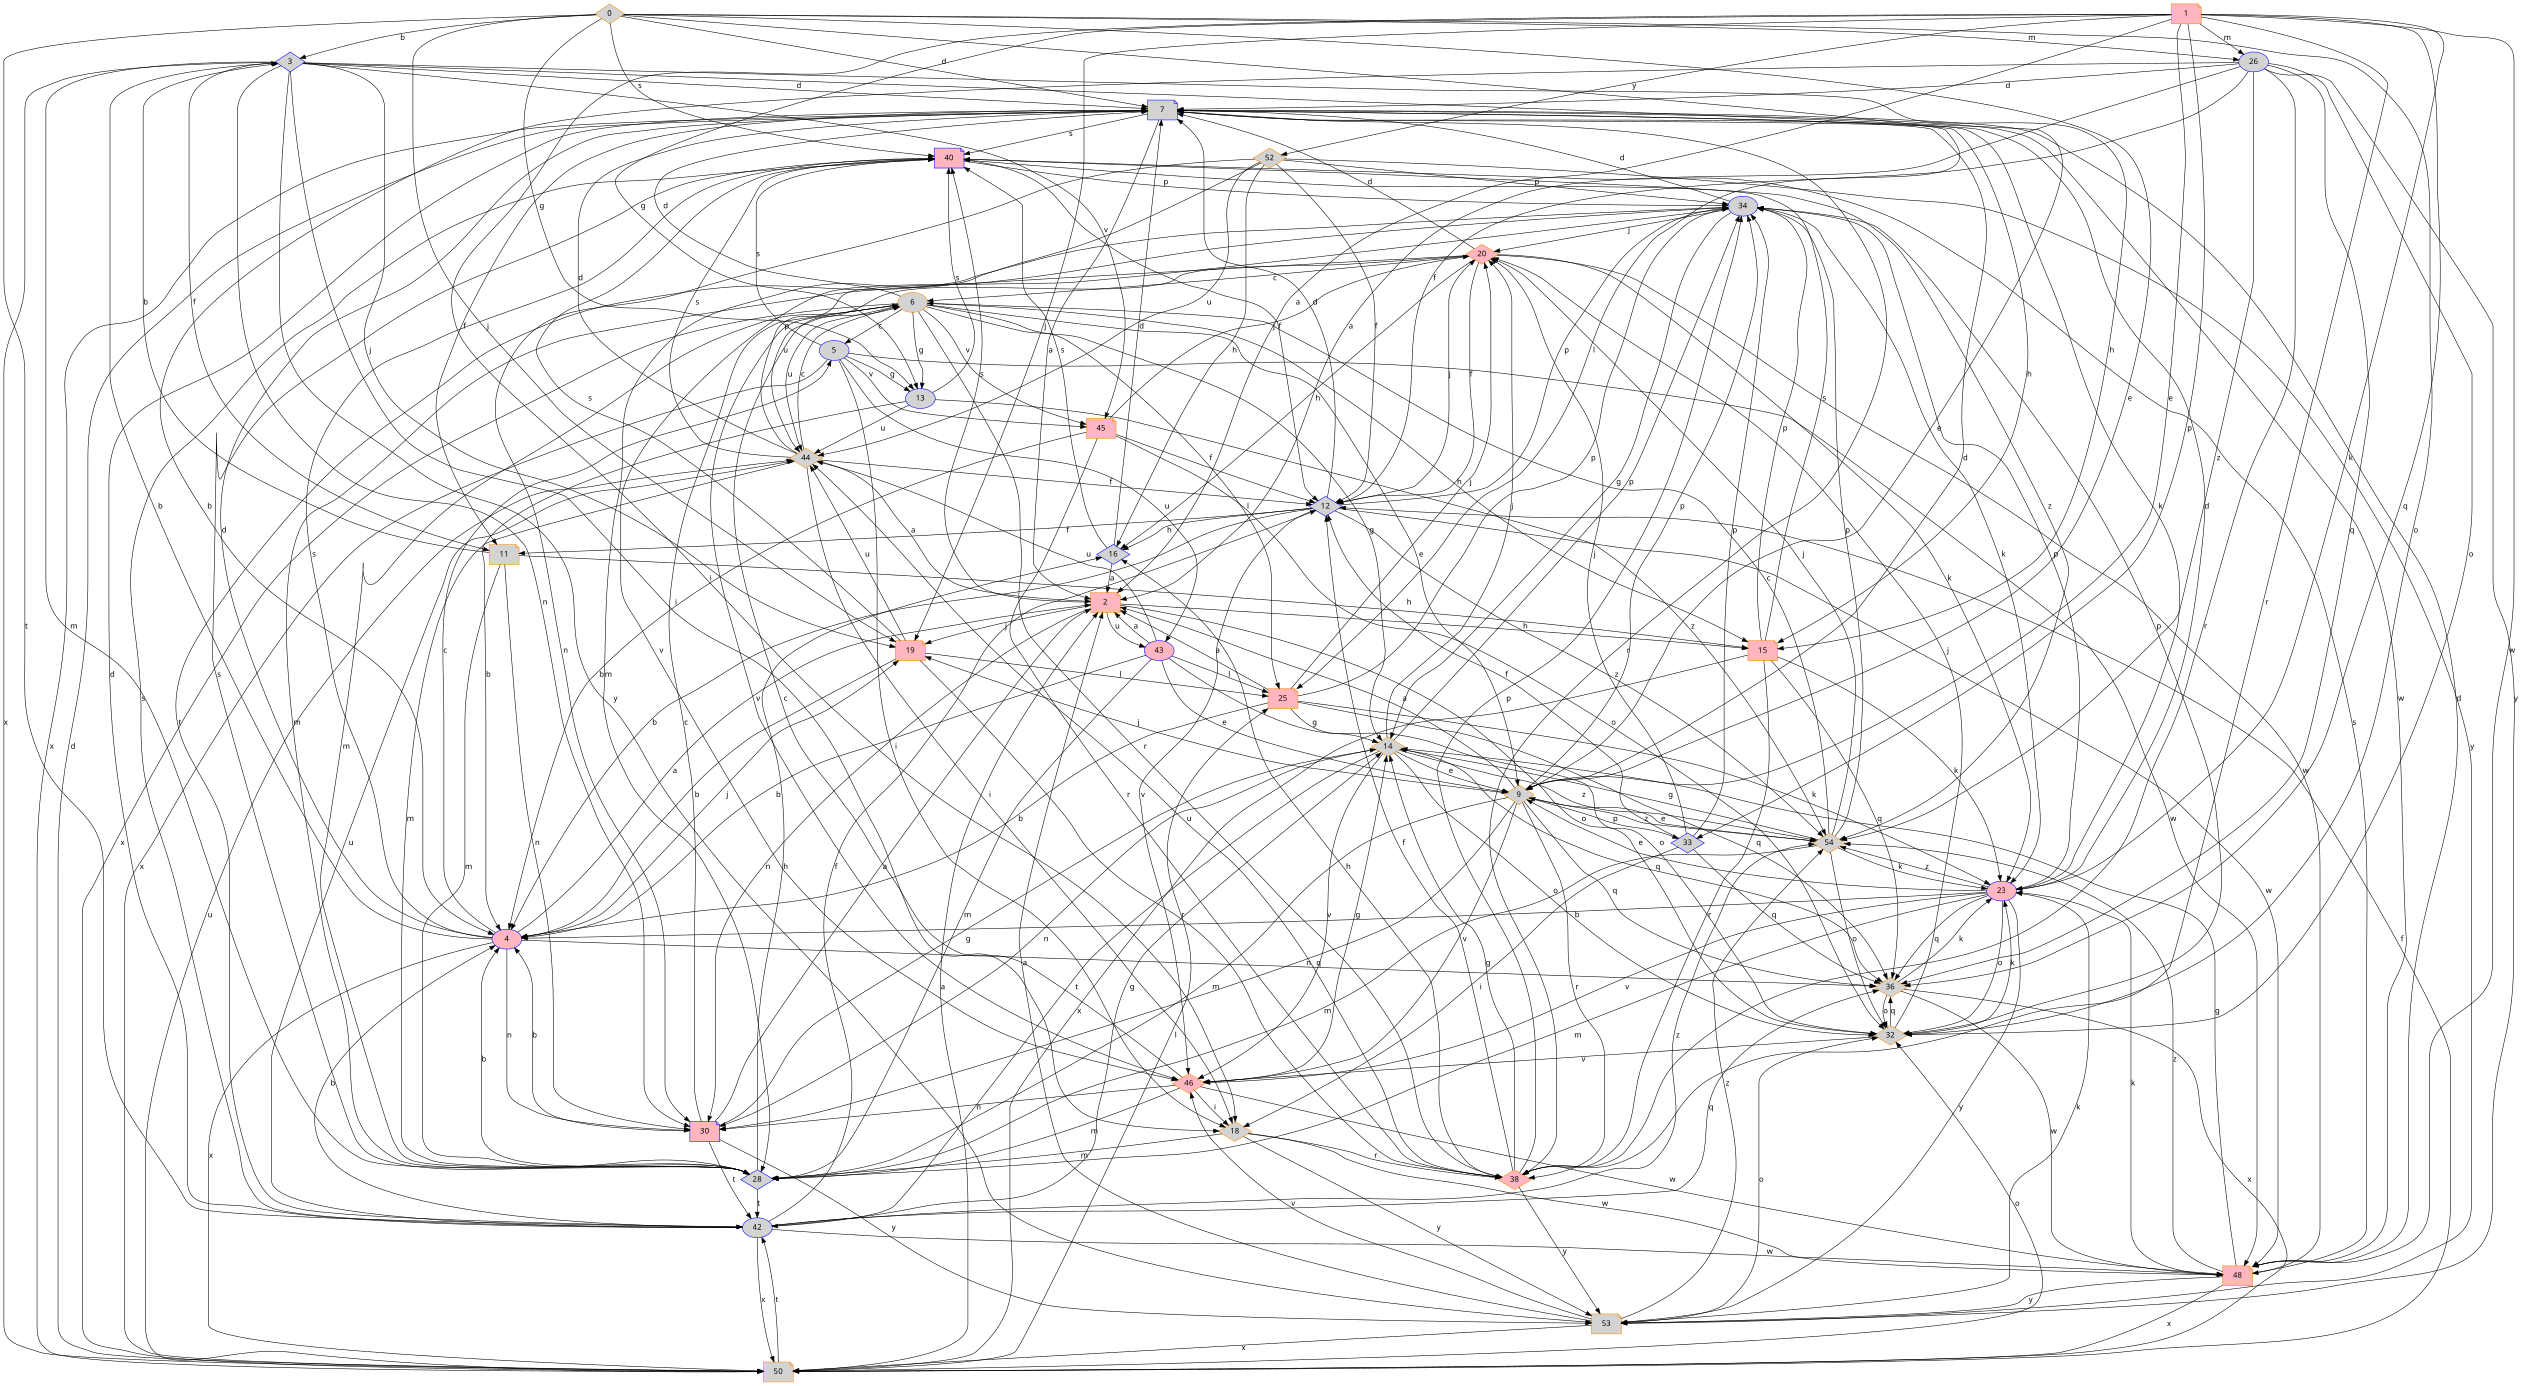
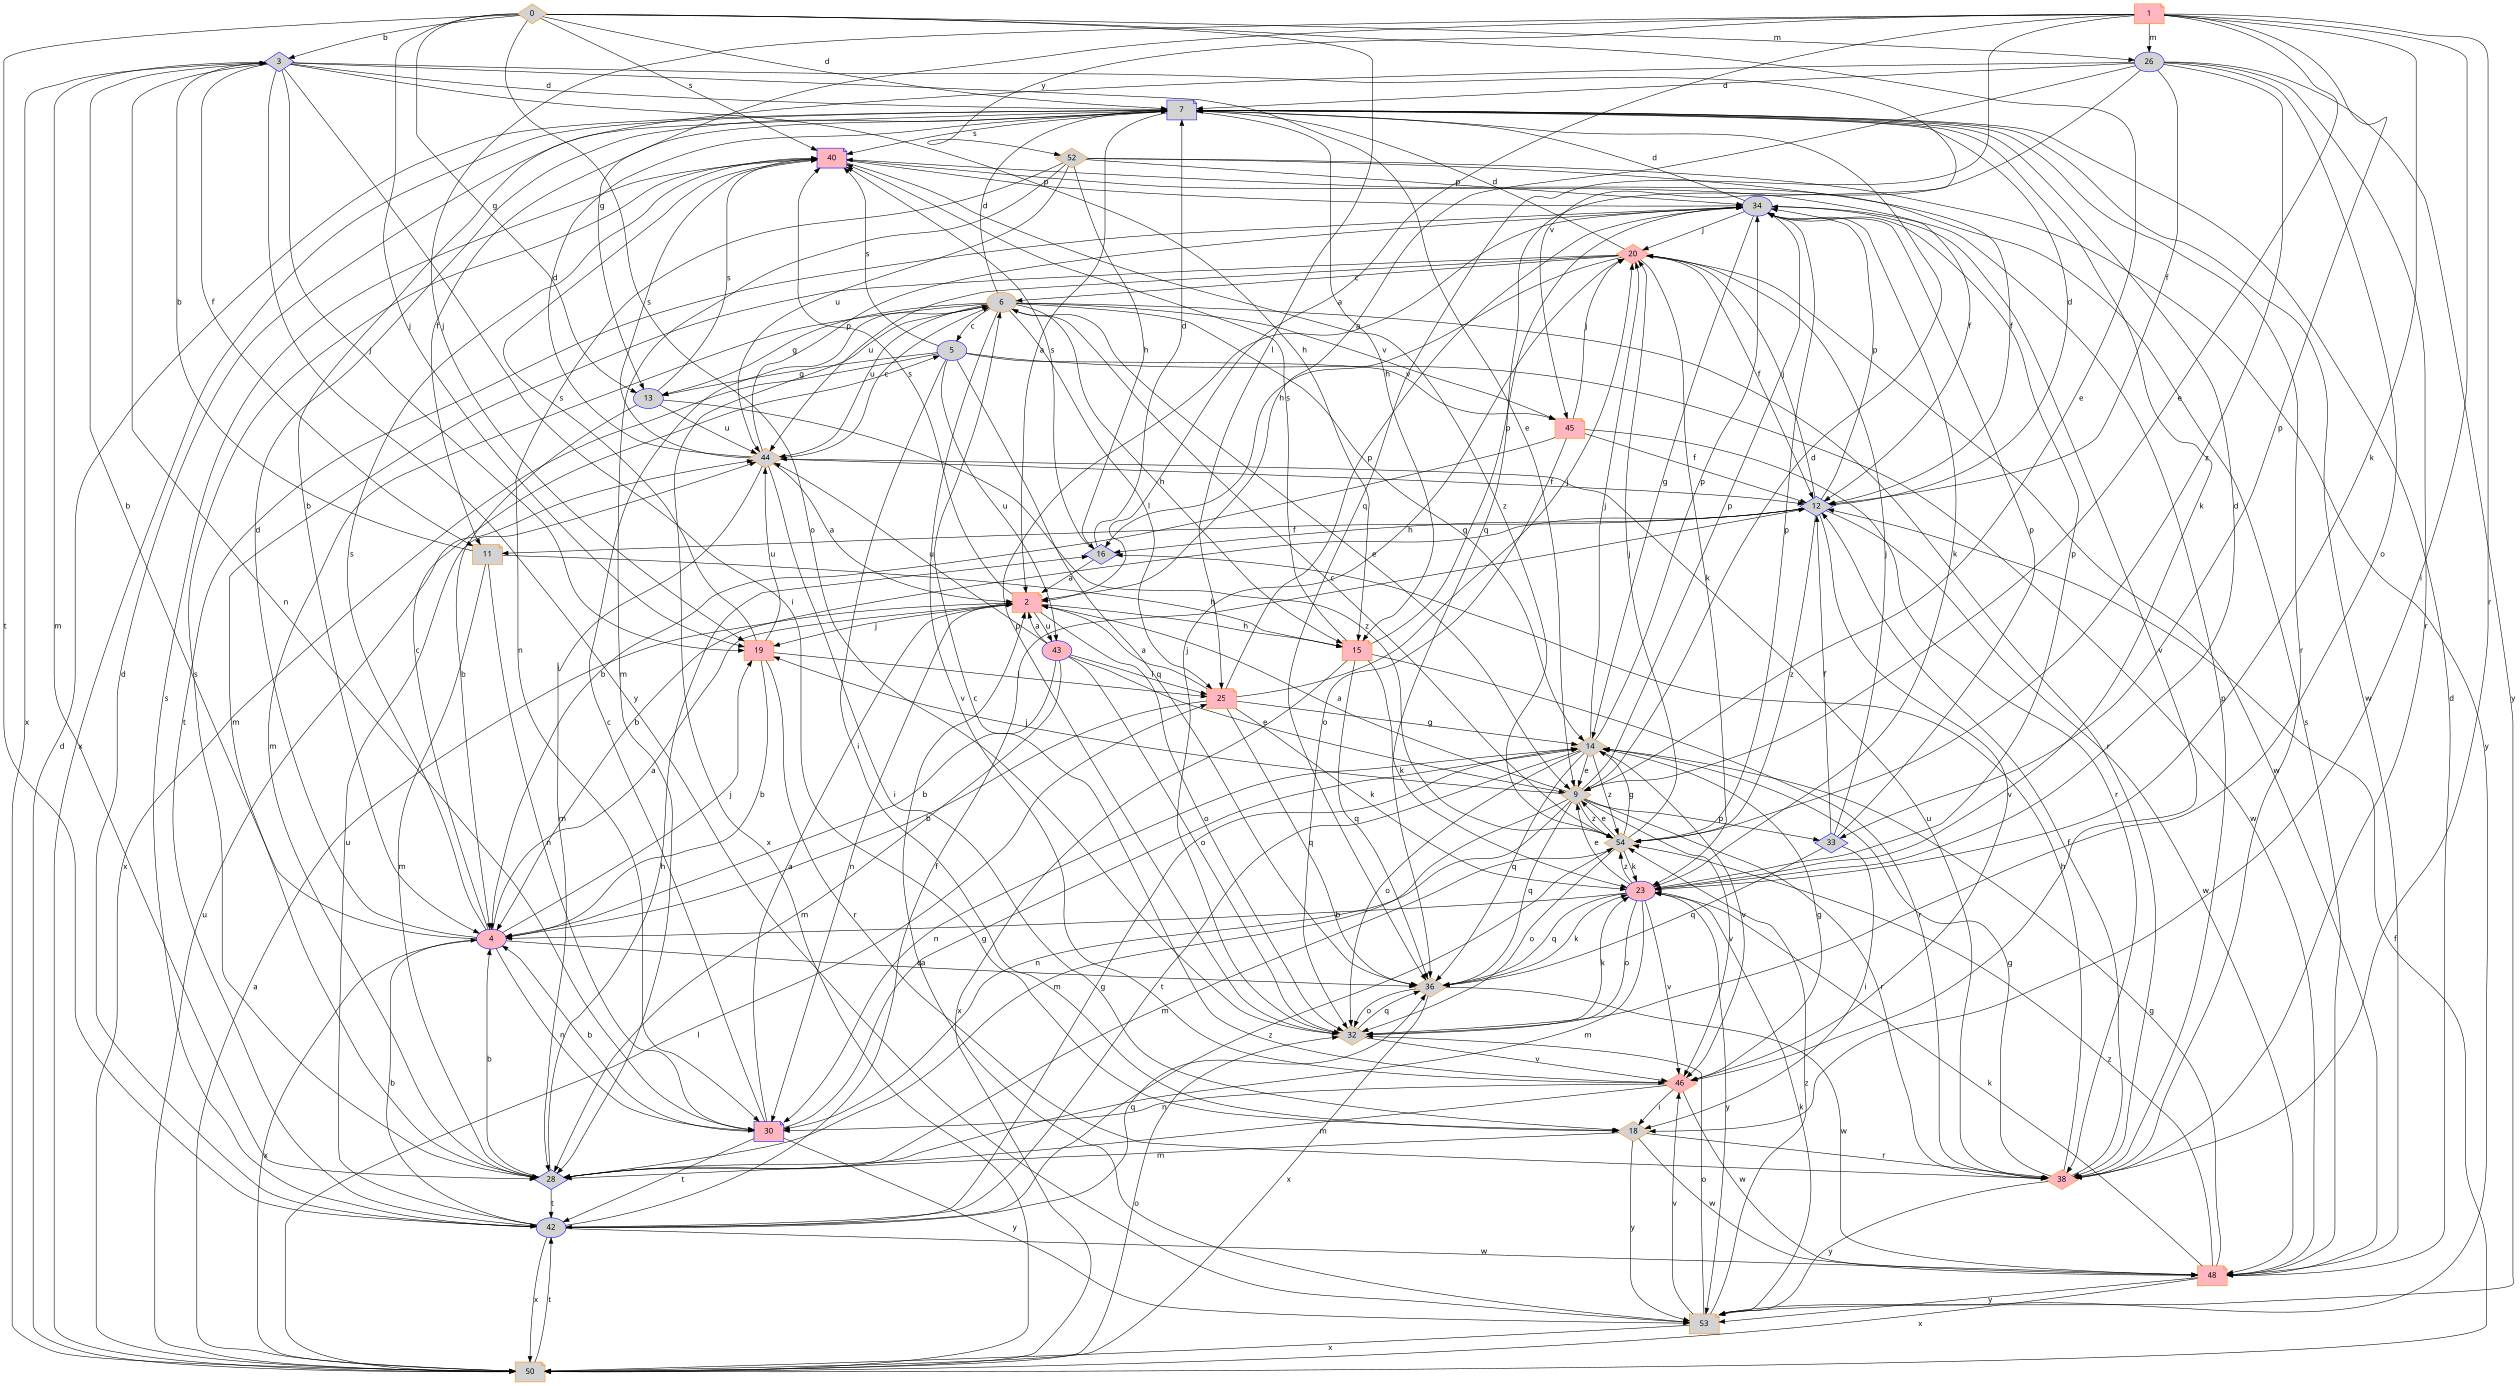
edge "1" -> "48": removed, label "w"
edge "5" -> "36": added, label "q"
